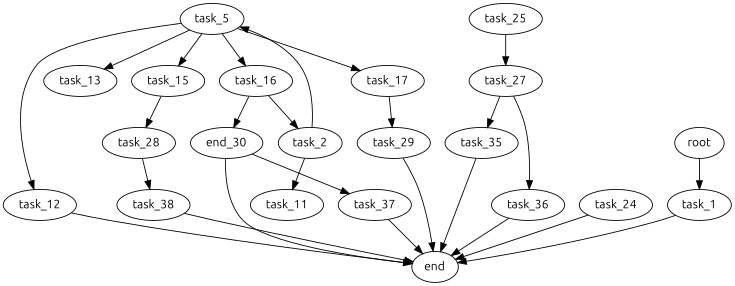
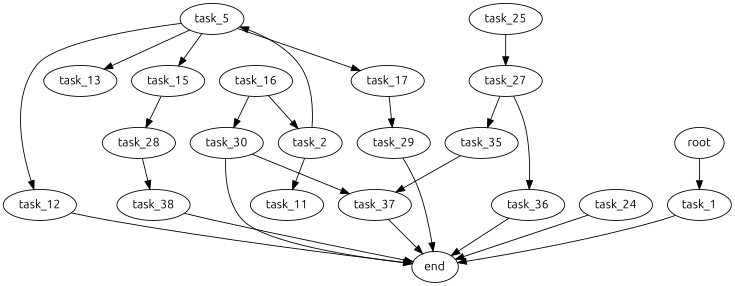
edge "task_5" -> "task_16": removed
node "end_30": label "end_30" -> "task_30"
edge "task_35" -> "end": now "task_35" -> "task_37"
